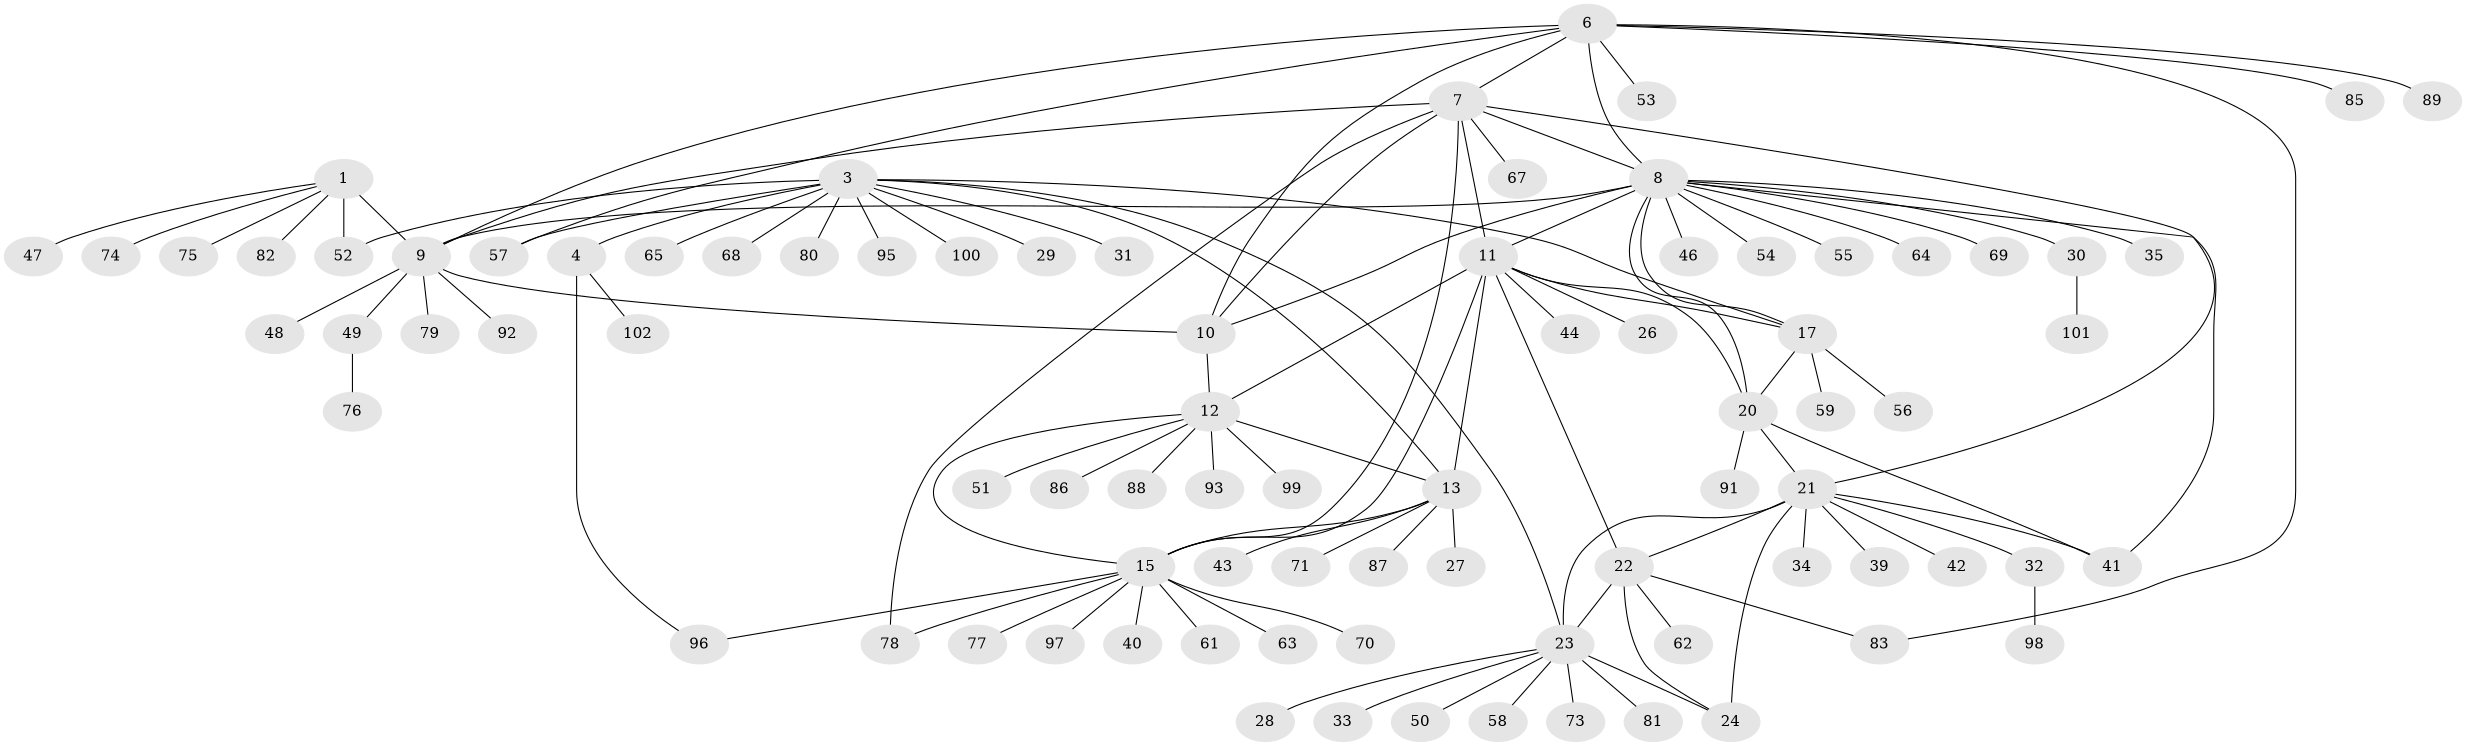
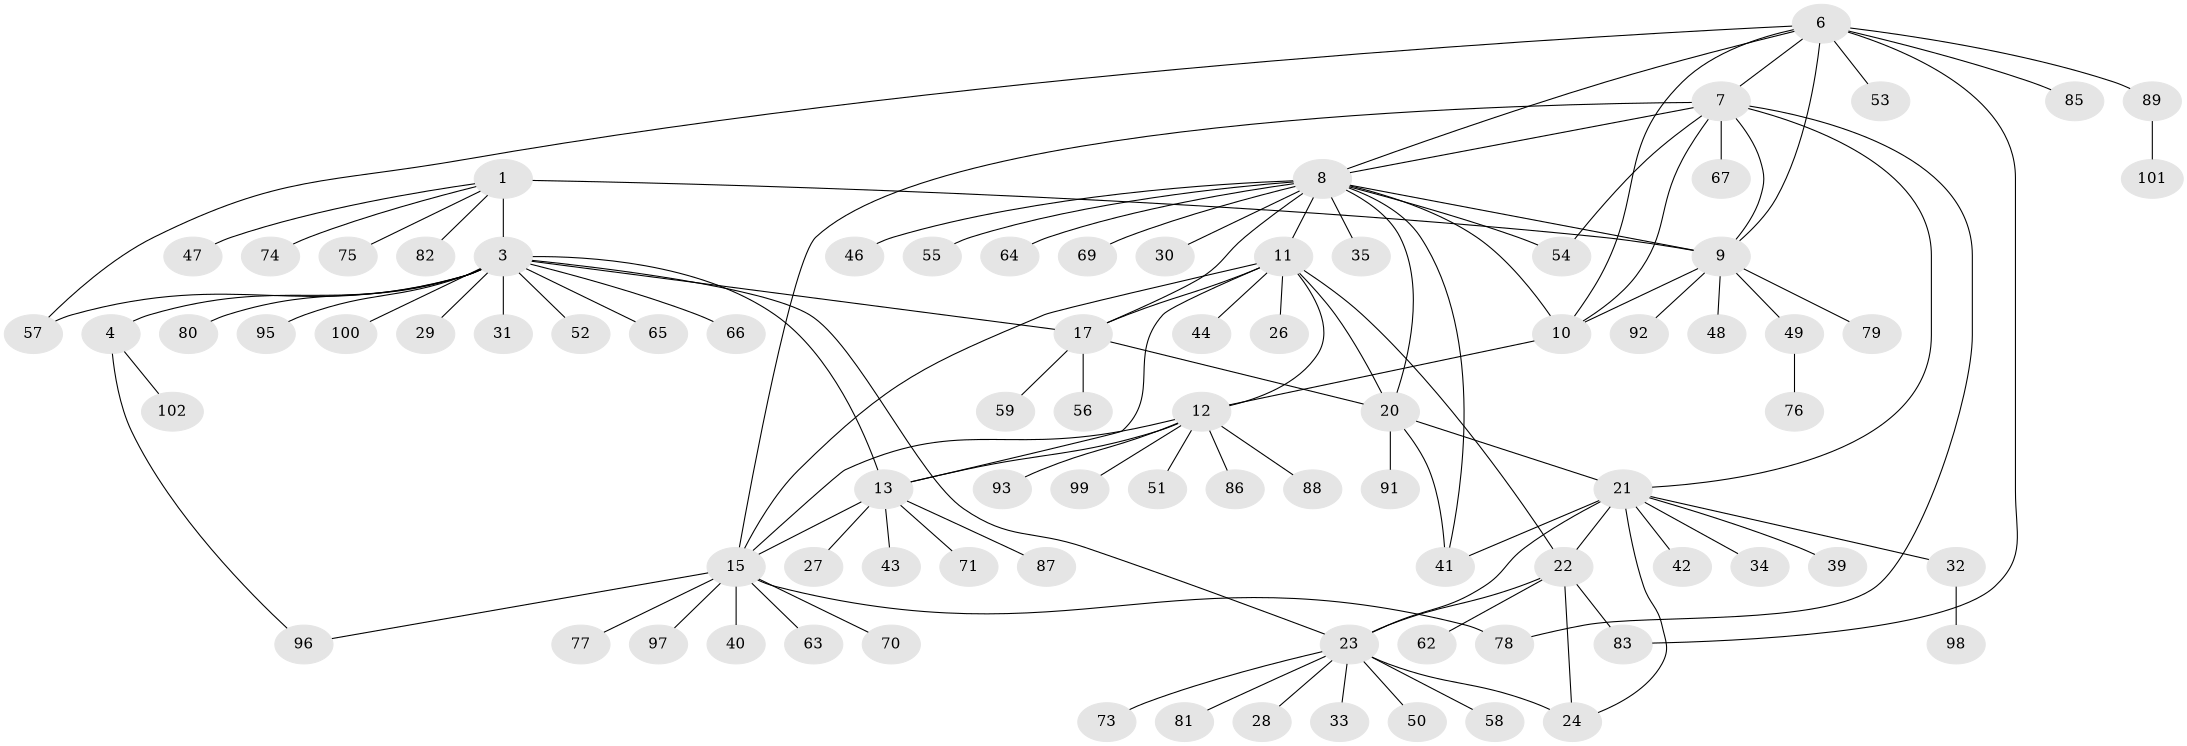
edge "7" -- "11": now "7" -- "54"
edge "1" -- "52": now "1" -- "3"
node "68": label "68" -> "66"
edge "30" -- "101": now "89" -- "101"
node "61": removed
